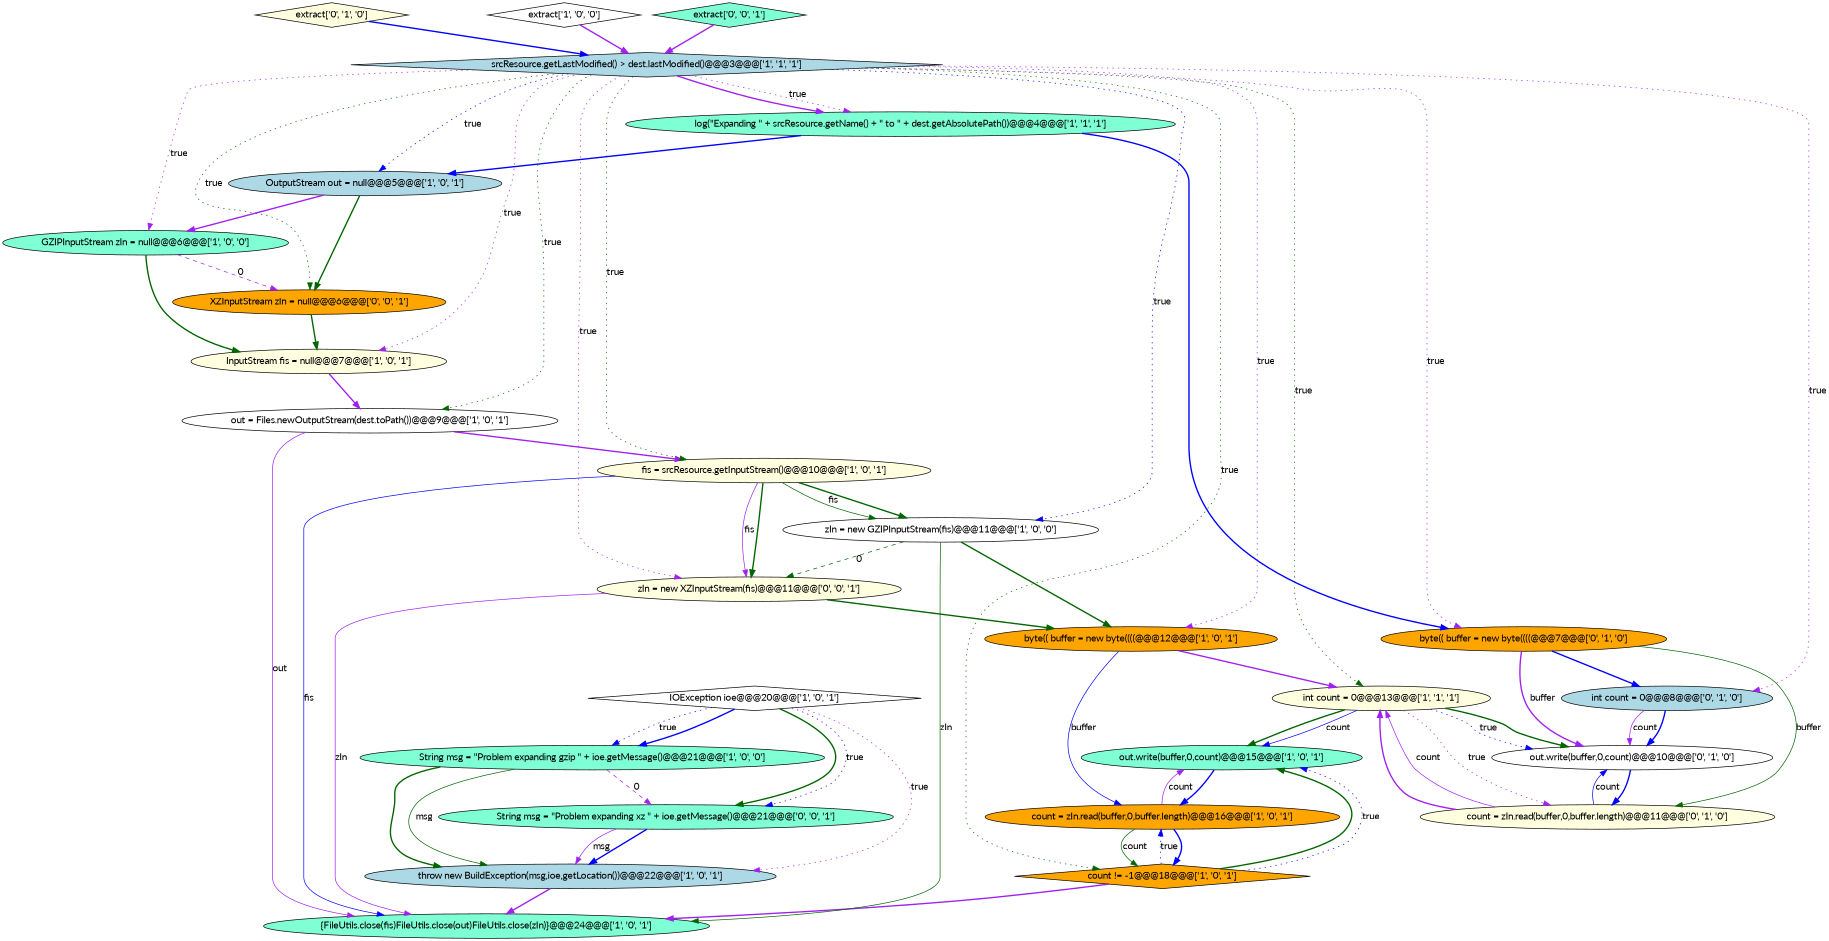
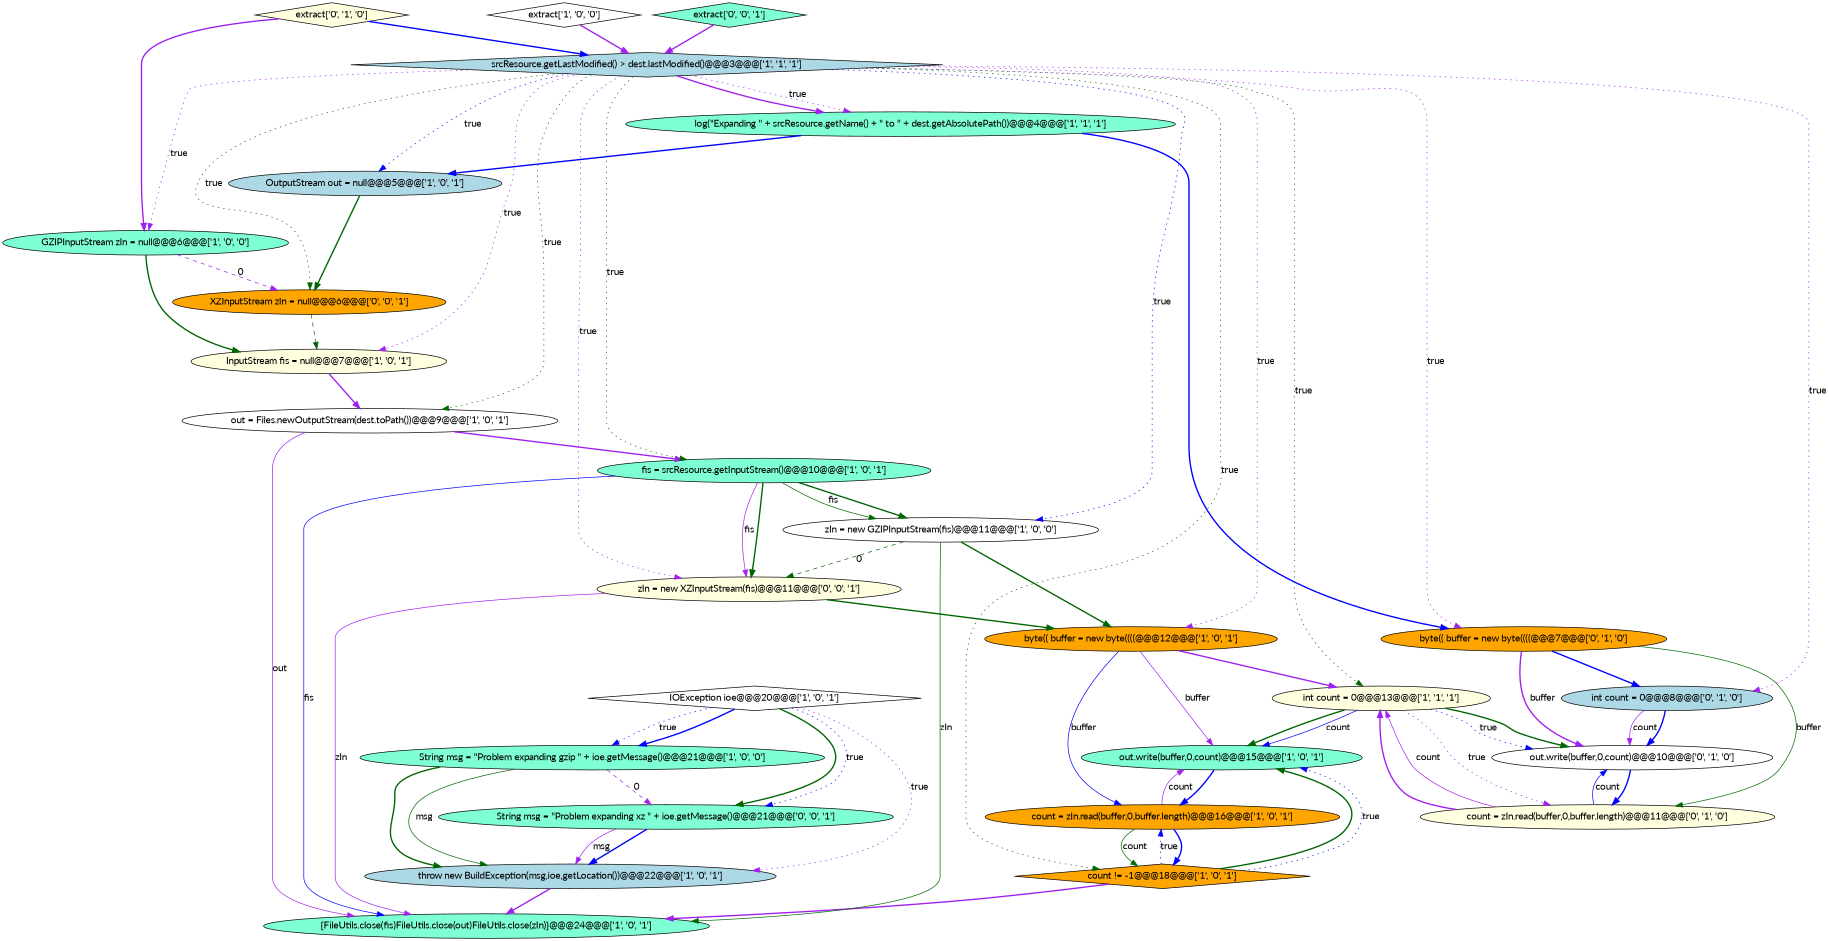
edge "OutputStream out = null@@@5@@@['1', '0', '1']" -> "GZIPInputStream zIn = null@@@6@@@['1', '0', '0']": now "extract['0', '1', '0']" -> "GZIPInputStream zIn = null@@@6@@@['1', '0', '0']"
edge "XZInputStream zIn = null@@@6@@@['0', '0', '1']" -> "InputStream fis = null@@@7@@@['1', '0', '1']": style bold -> dashed
node "fis = srcResource.getInputStream()@@@10@@@['1', '0', '1']": fillcolor lightyellow -> aquamarine
edge "byte(( buffer = new byte((((@@@12@@@['1', '0', '1']" -> "out.write(buffer,0,count)@@@15@@@['1', '0', '1']": added, label "buffer"
